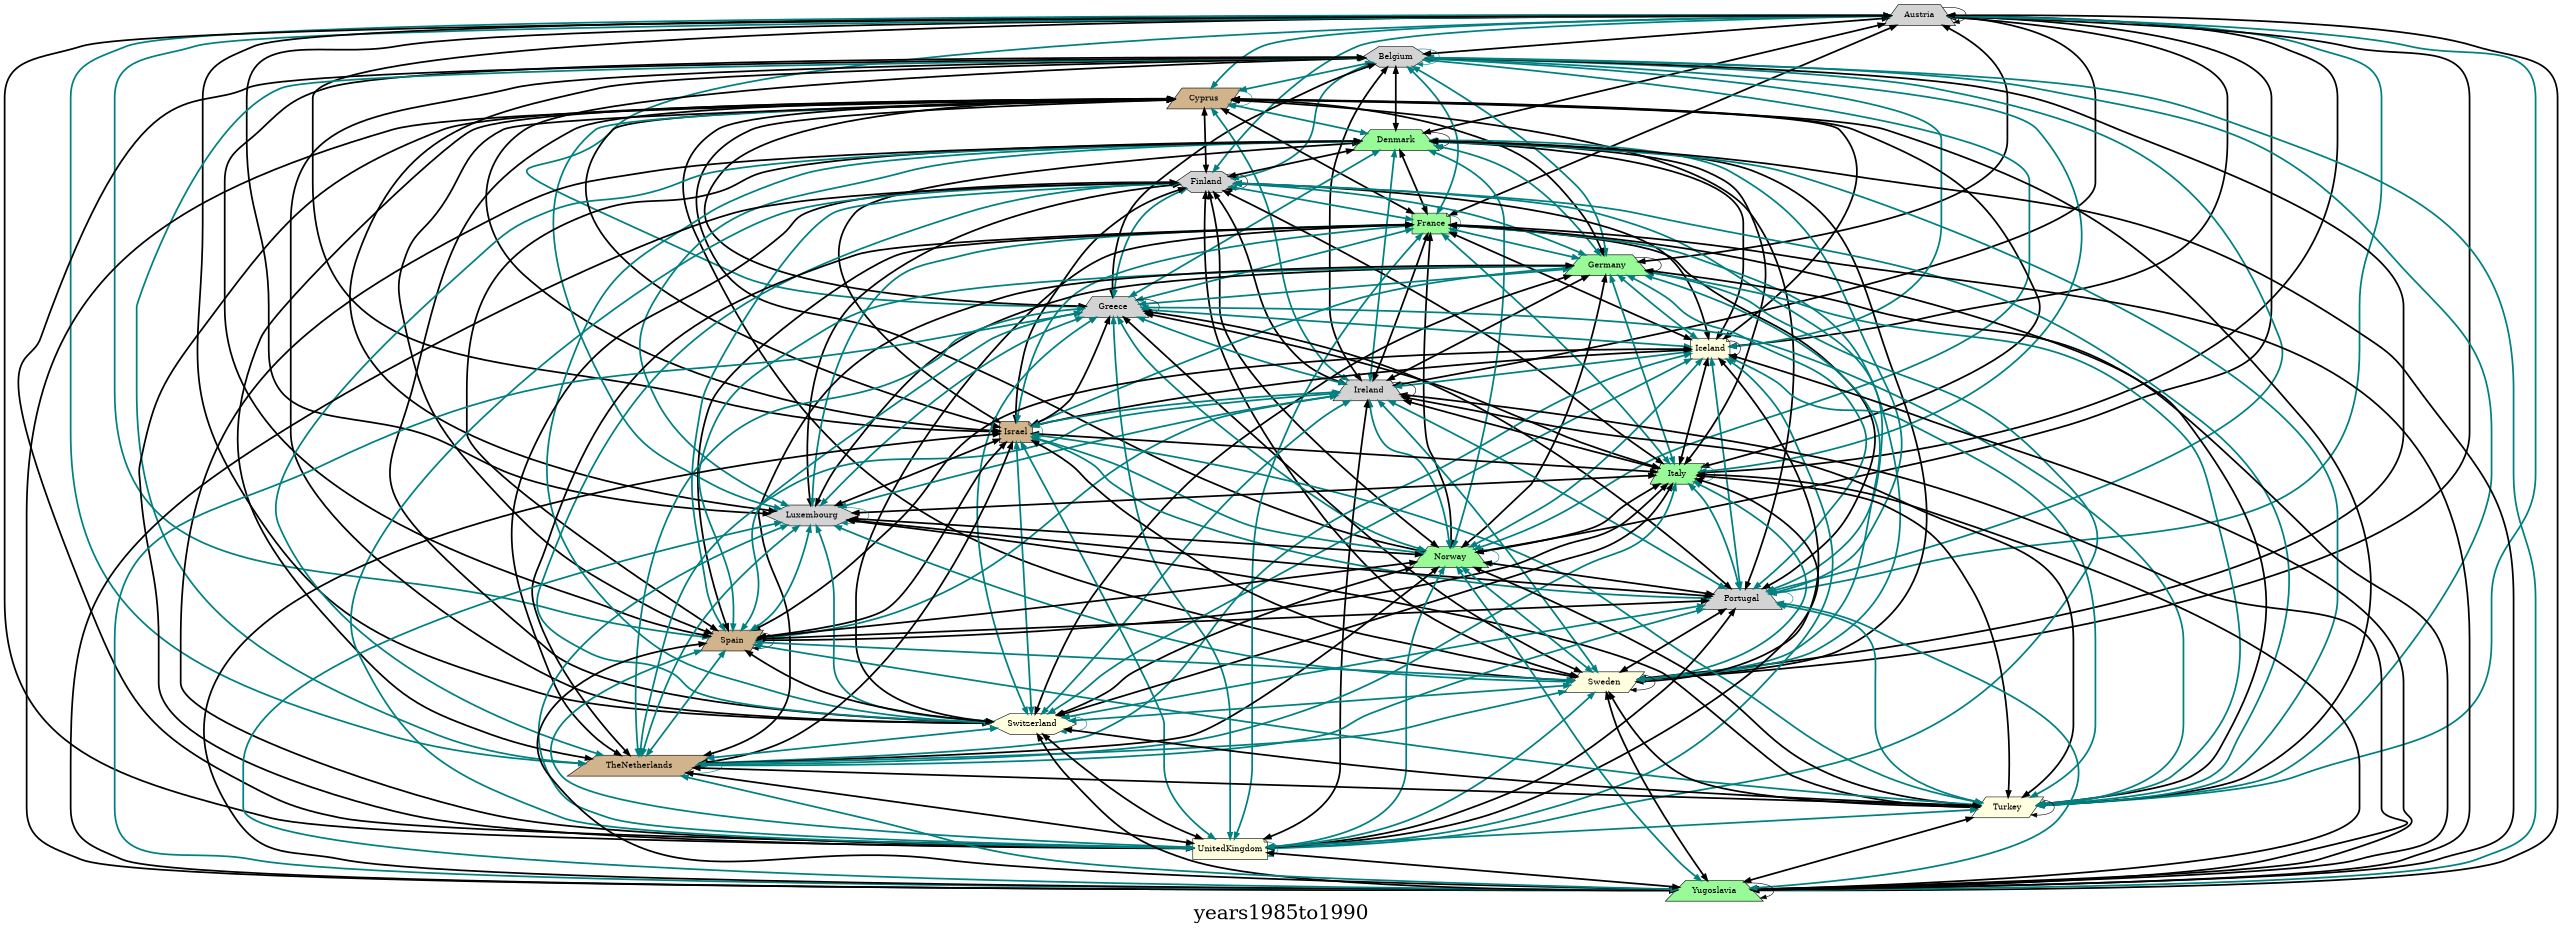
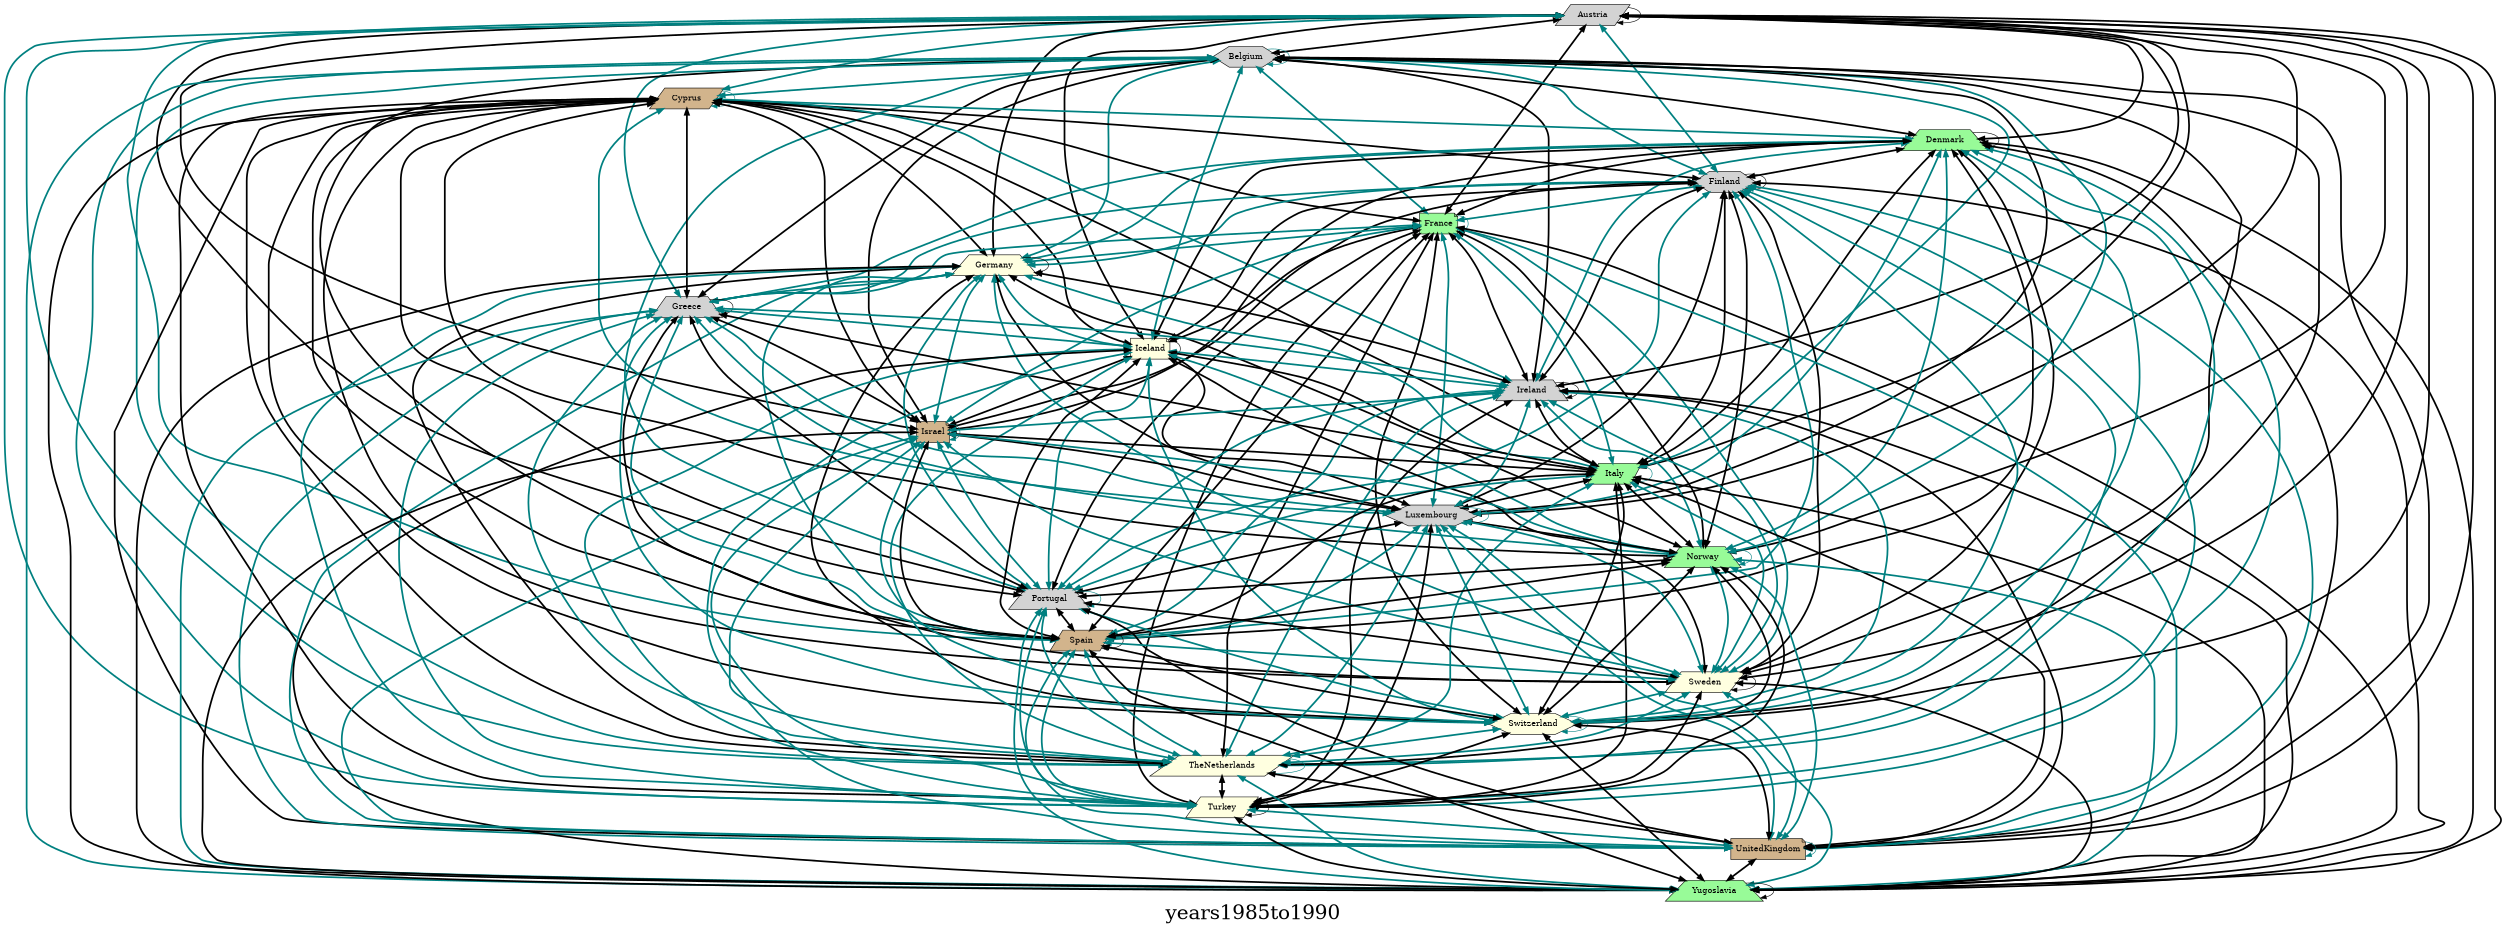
node "Austria": shape trapezium -> parallelogram
node "Germany": fillcolor palegreen -> lightyellow
edge "Denmark" -- "Portugal": removed
edge "Finland" -- "TheNetherlands": color black -> teal
edge "Austria" -- "Portugal": color teal -> black
edge "Iceland" -- "Luxembourg": added
edge "Israel" -- "Sweden": color black -> teal
edge "Israel" -- "TheNetherlands": color black -> teal
node "TheNetherlands": fillcolor tan -> lightyellow
node "UnitedKingdom": fillcolor lightyellow -> tan
